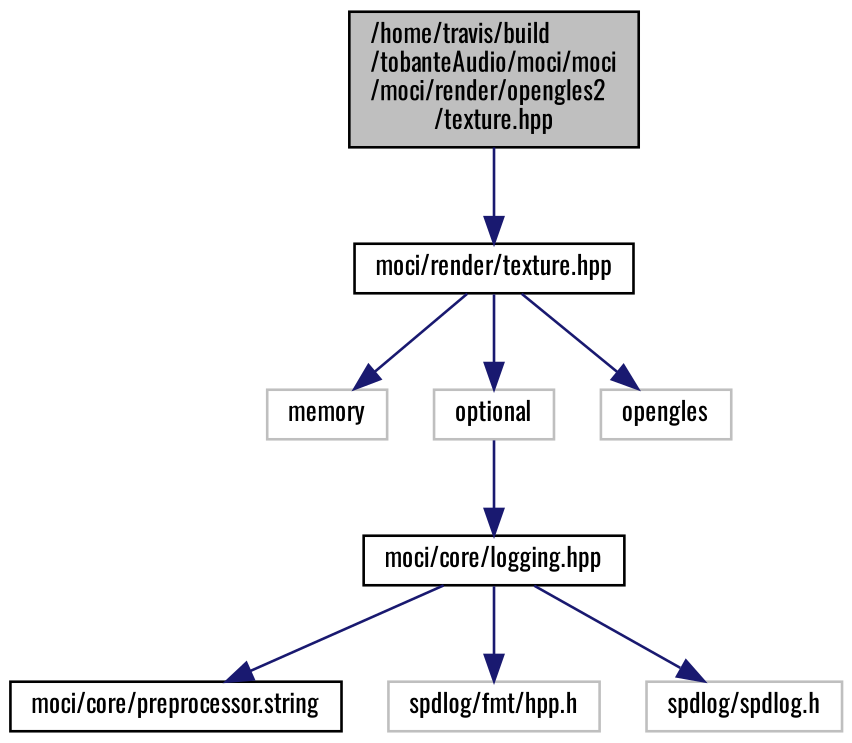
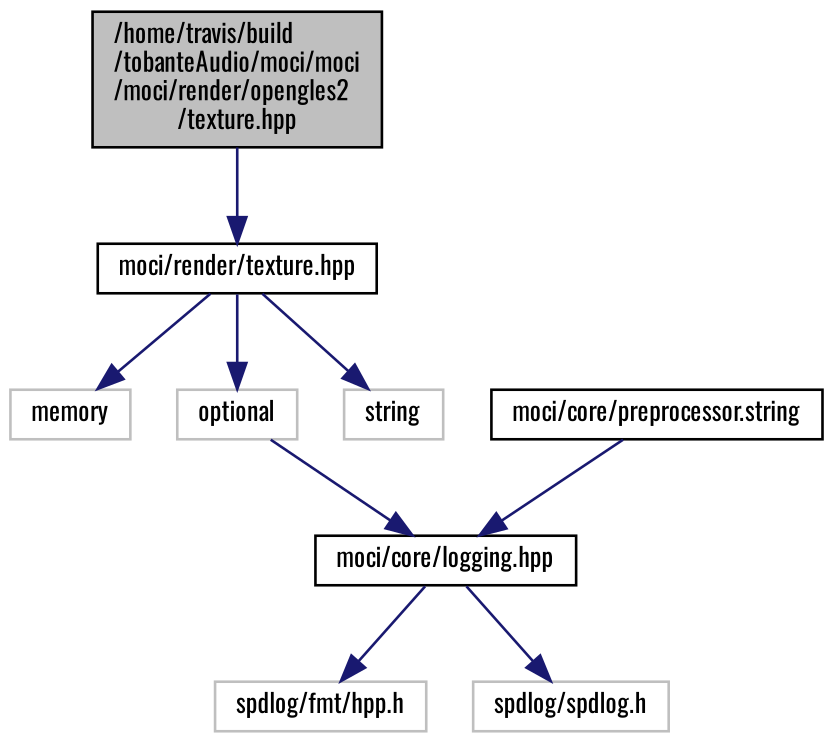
node "opengles": label "opengles" -> "string"
edge "moci/core/logging.hpp" -> "moci/core/preprocessor.string": reversed
